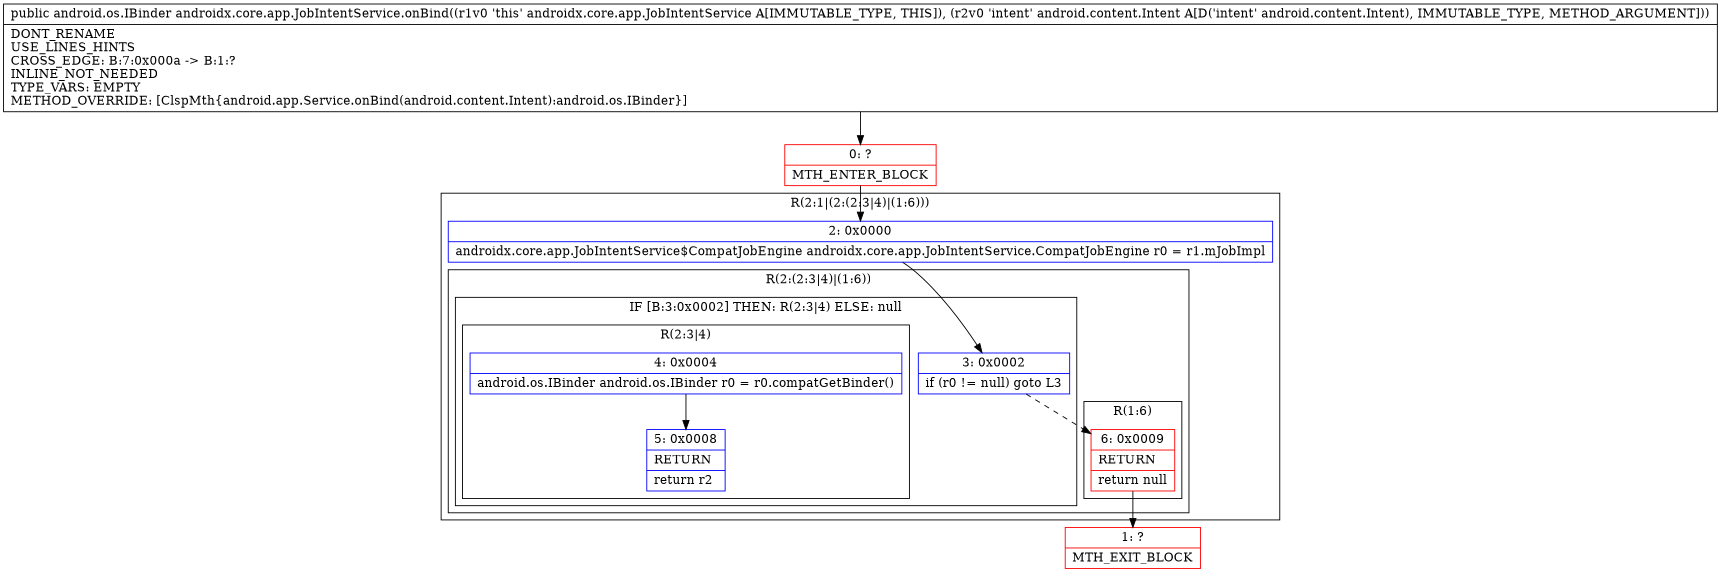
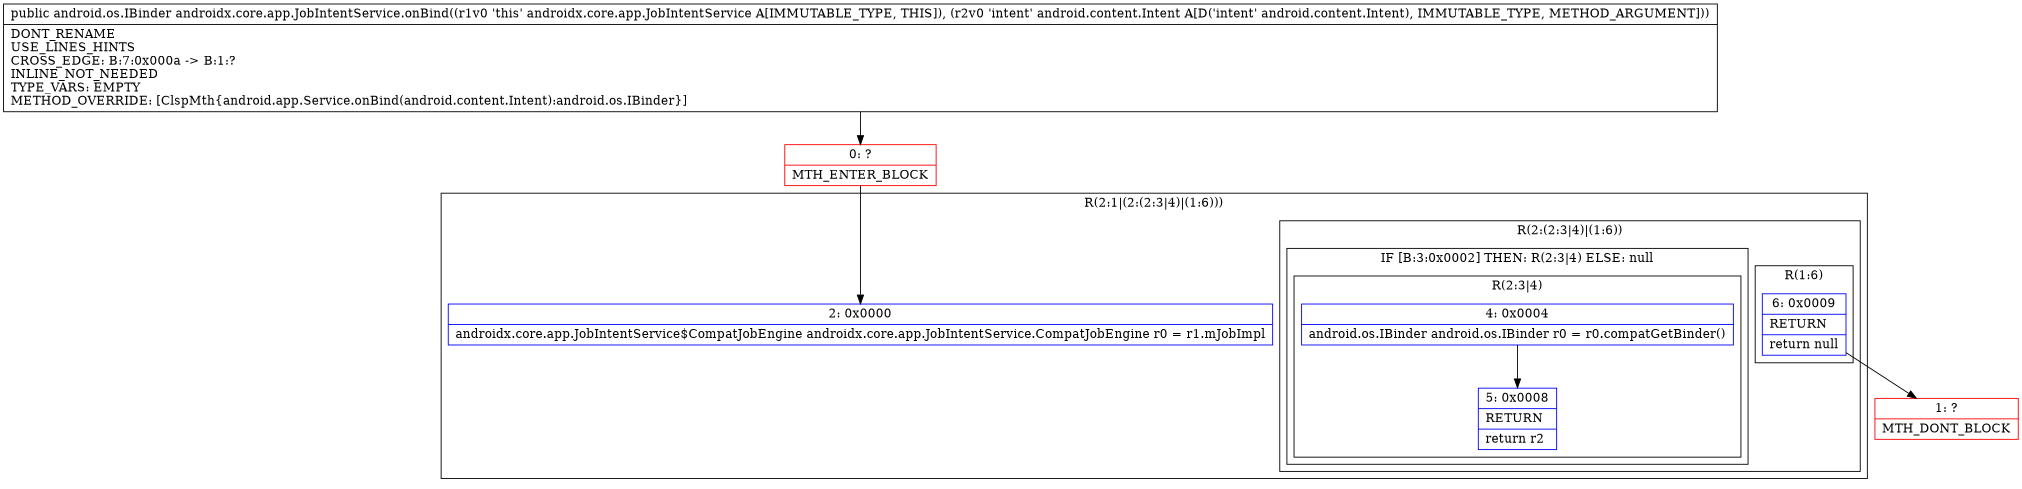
node "3: 0x0002": removed
node "6: 0x0009": color red -> blue
node "1: ?": text "MTH_EXIT_BLOCK" -> "MTH_DONT_BLOCK"
